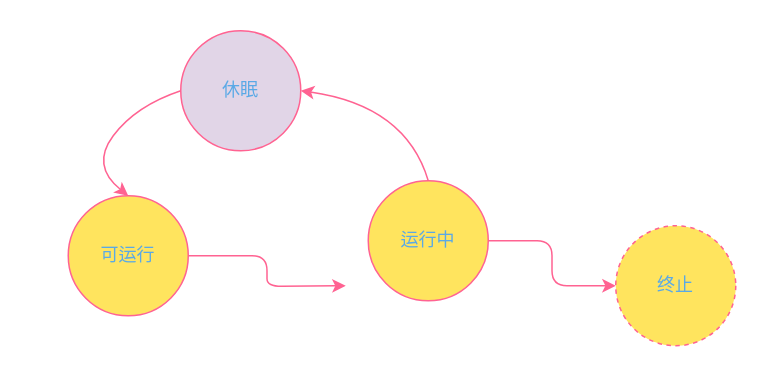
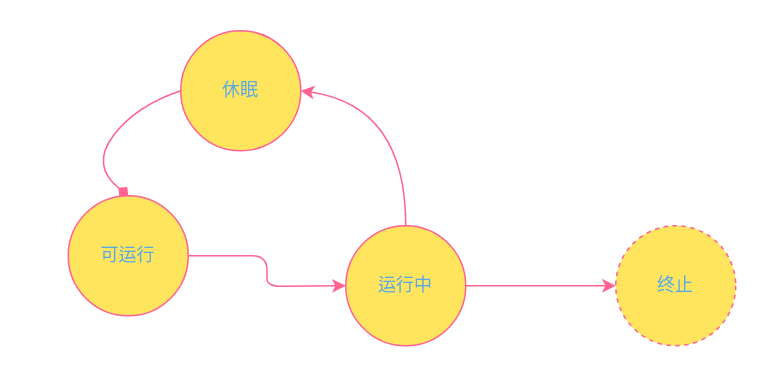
node "休眠": fillcolor #e1d5e7 -> #ffe45e
edge "休眠" -> "可运行": arrowhead classic -> diamond
node "运行中": moved (428, 241) -> (406, 286)
